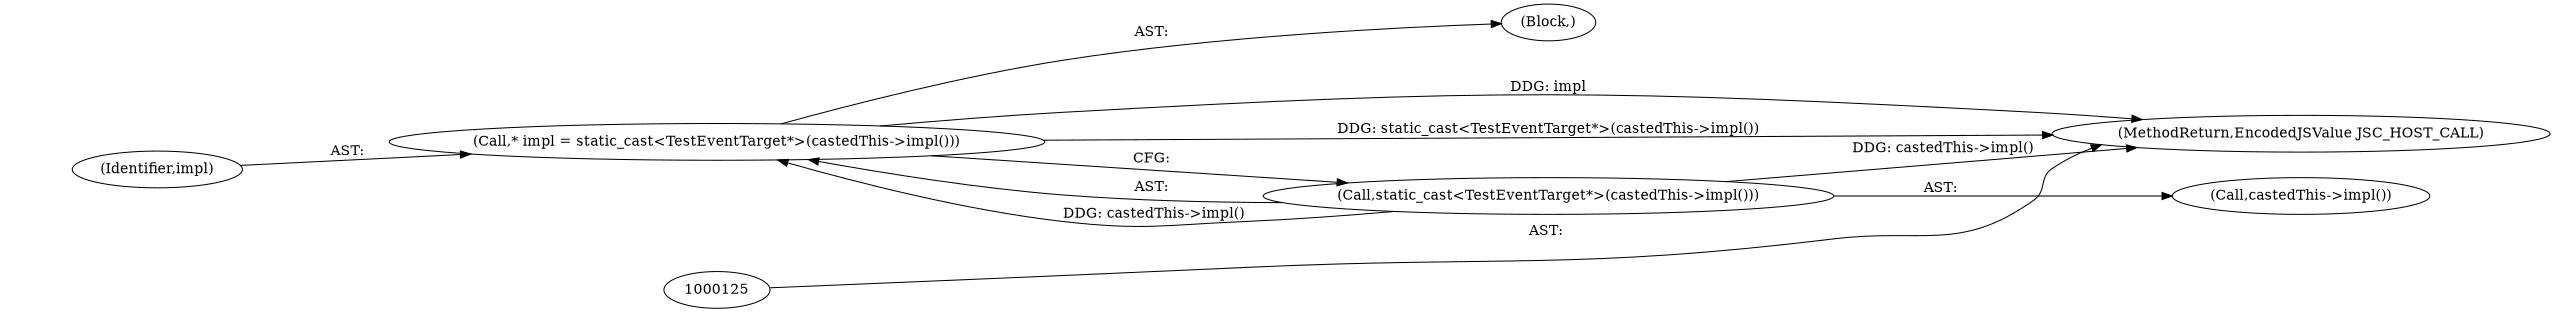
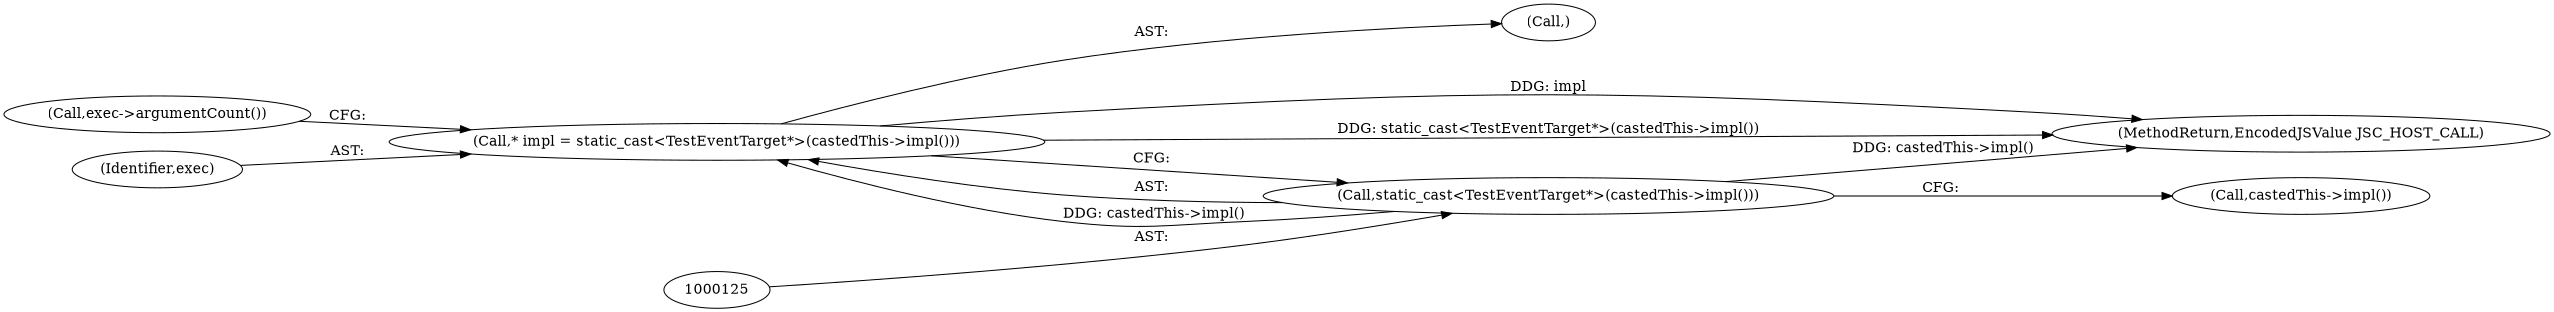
node "(Block,)": label "(Block,)" -> "(Call,)"
node "(Call,exec->argumentCount())": added
node "(Identifier,impl)": label "(Identifier,impl)" -> "(Identifier,exec)"
edge "(Call,static_cast<TestEventTarget*>(castedThis->impl()))" -> "(Call,castedThis->impl())": label "AST: " -> "CFG: "
edge "1000125" -> "(MethodReturn,EncodedJSValue JSC_HOST_CALL)": now "1000125" -> "(Call,static_cast<TestEventTarget*>(castedThis->impl()))"
